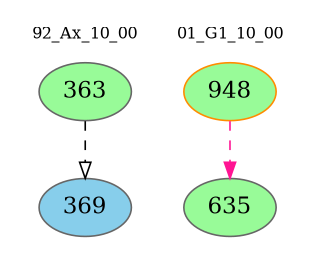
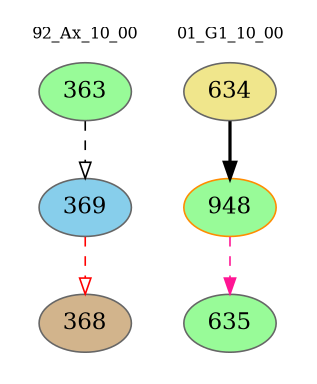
node "634": added
node "368": added
